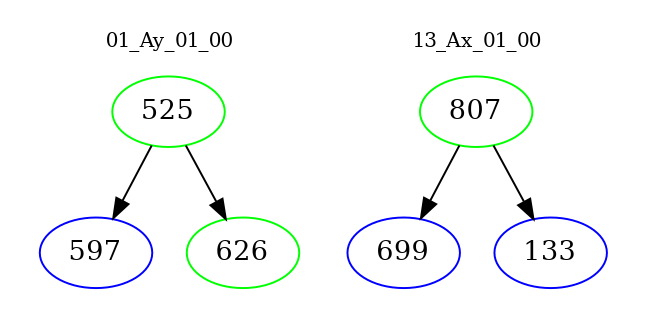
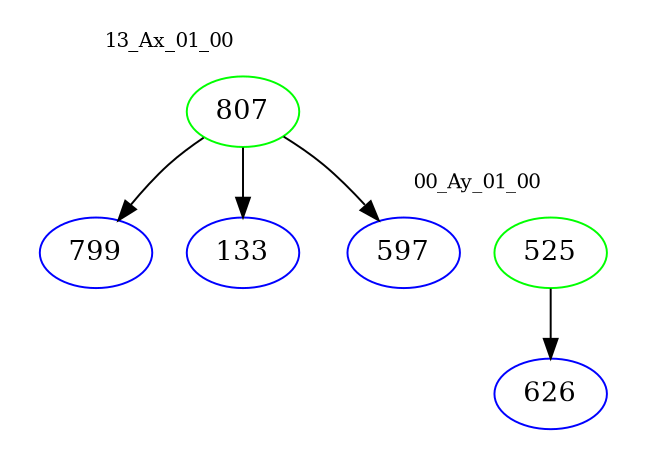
cluster "01_Ay_01_00": label "01_Ay_01_00" -> "00_Ay_01_00"
edge "525" -> "597": now "807" -> "597"
node "626": color green -> blue
node "699": label "699" -> "799"
